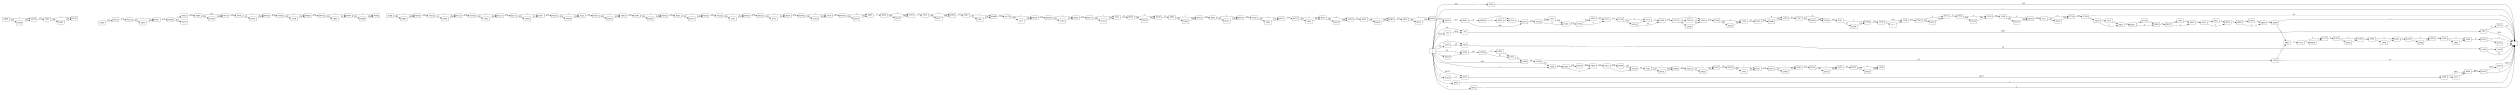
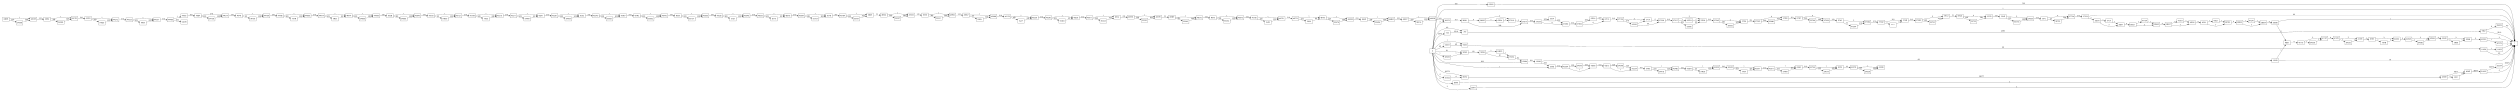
edge "44998" -> "45028": added, label "310"
node "44233": added
